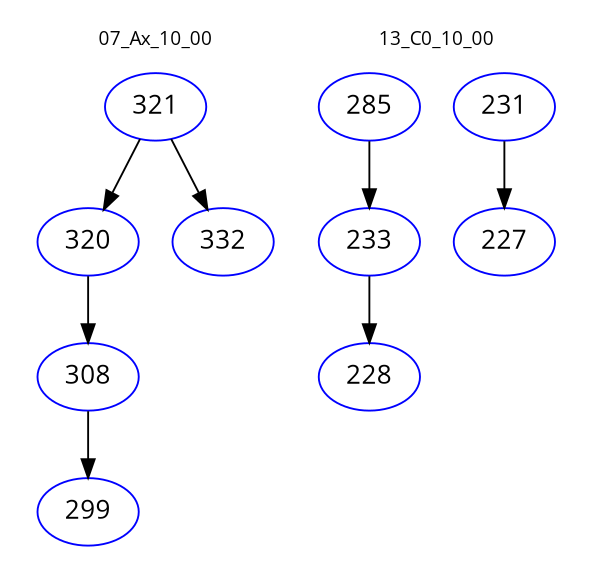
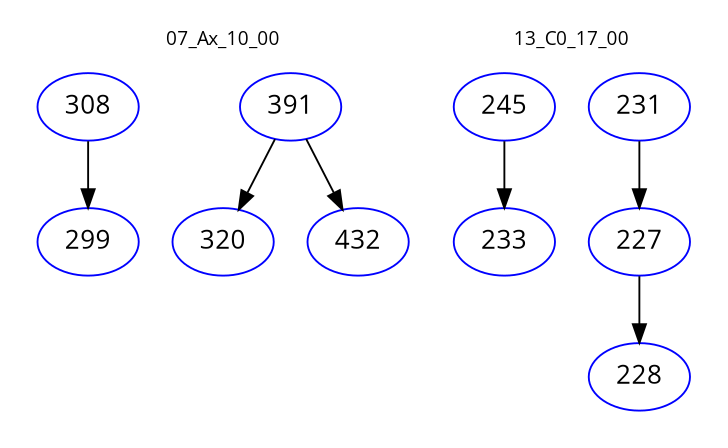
cluster "13_C0_10_00": label "13_C0_10_00" -> "13_C0_17_00"
node "321": label "321" -> "391"
node "285": label "285" -> "245"
node "332": label "332" -> "432"
edge "320" -> "308": removed
edge "233" -> "228": now "227" -> "228"
